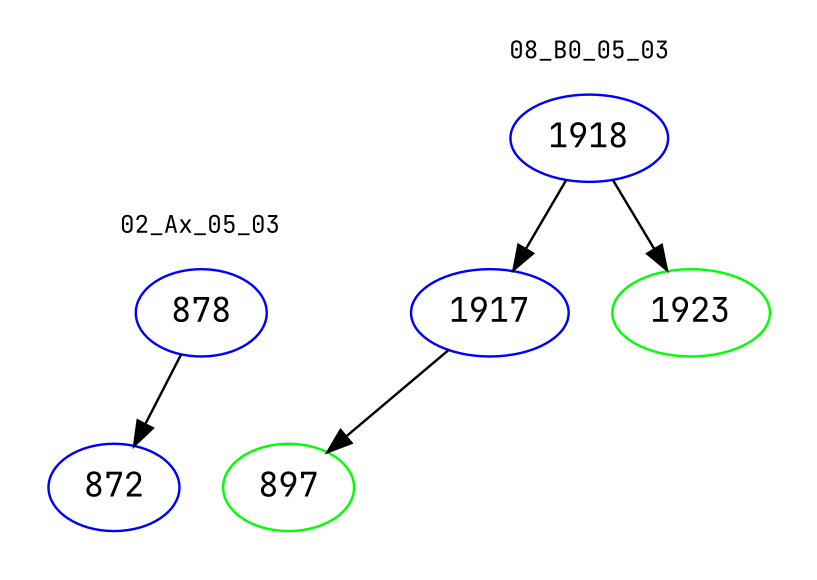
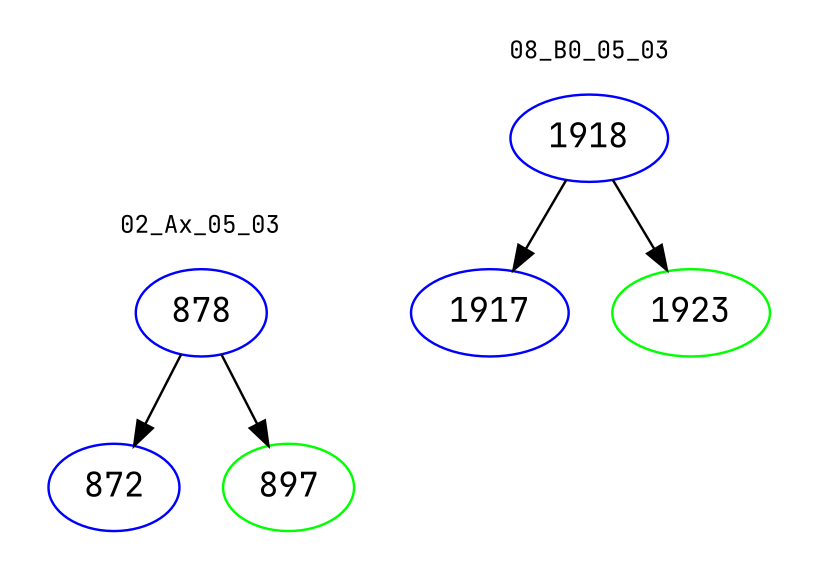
edge "1917" -> "897": now "878" -> "897"
